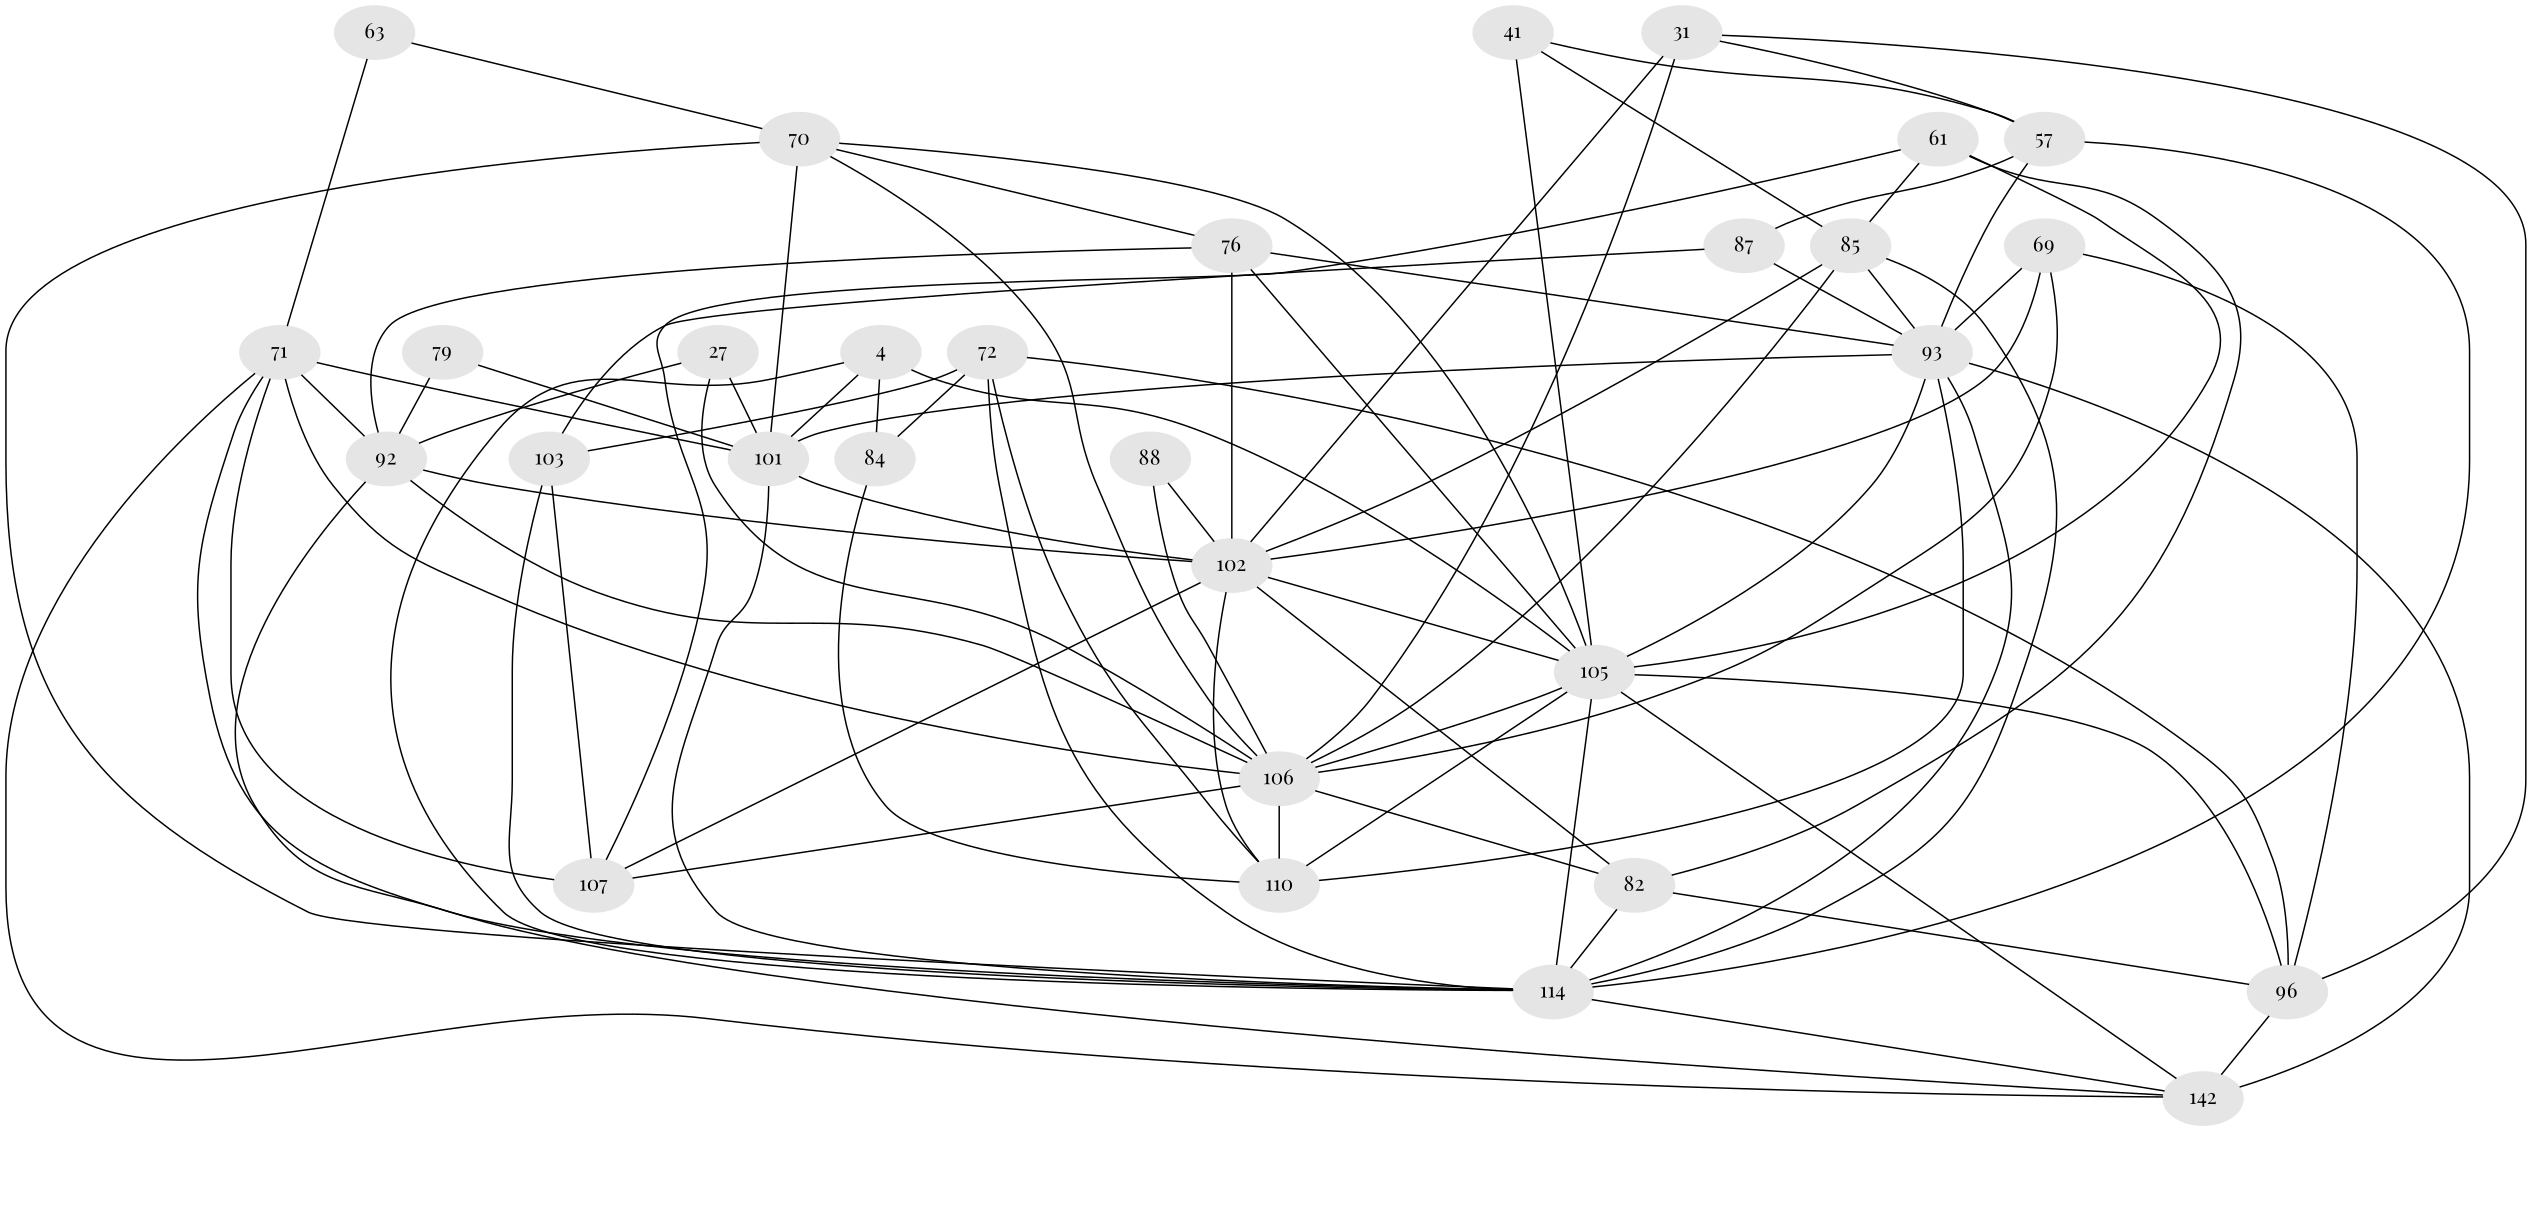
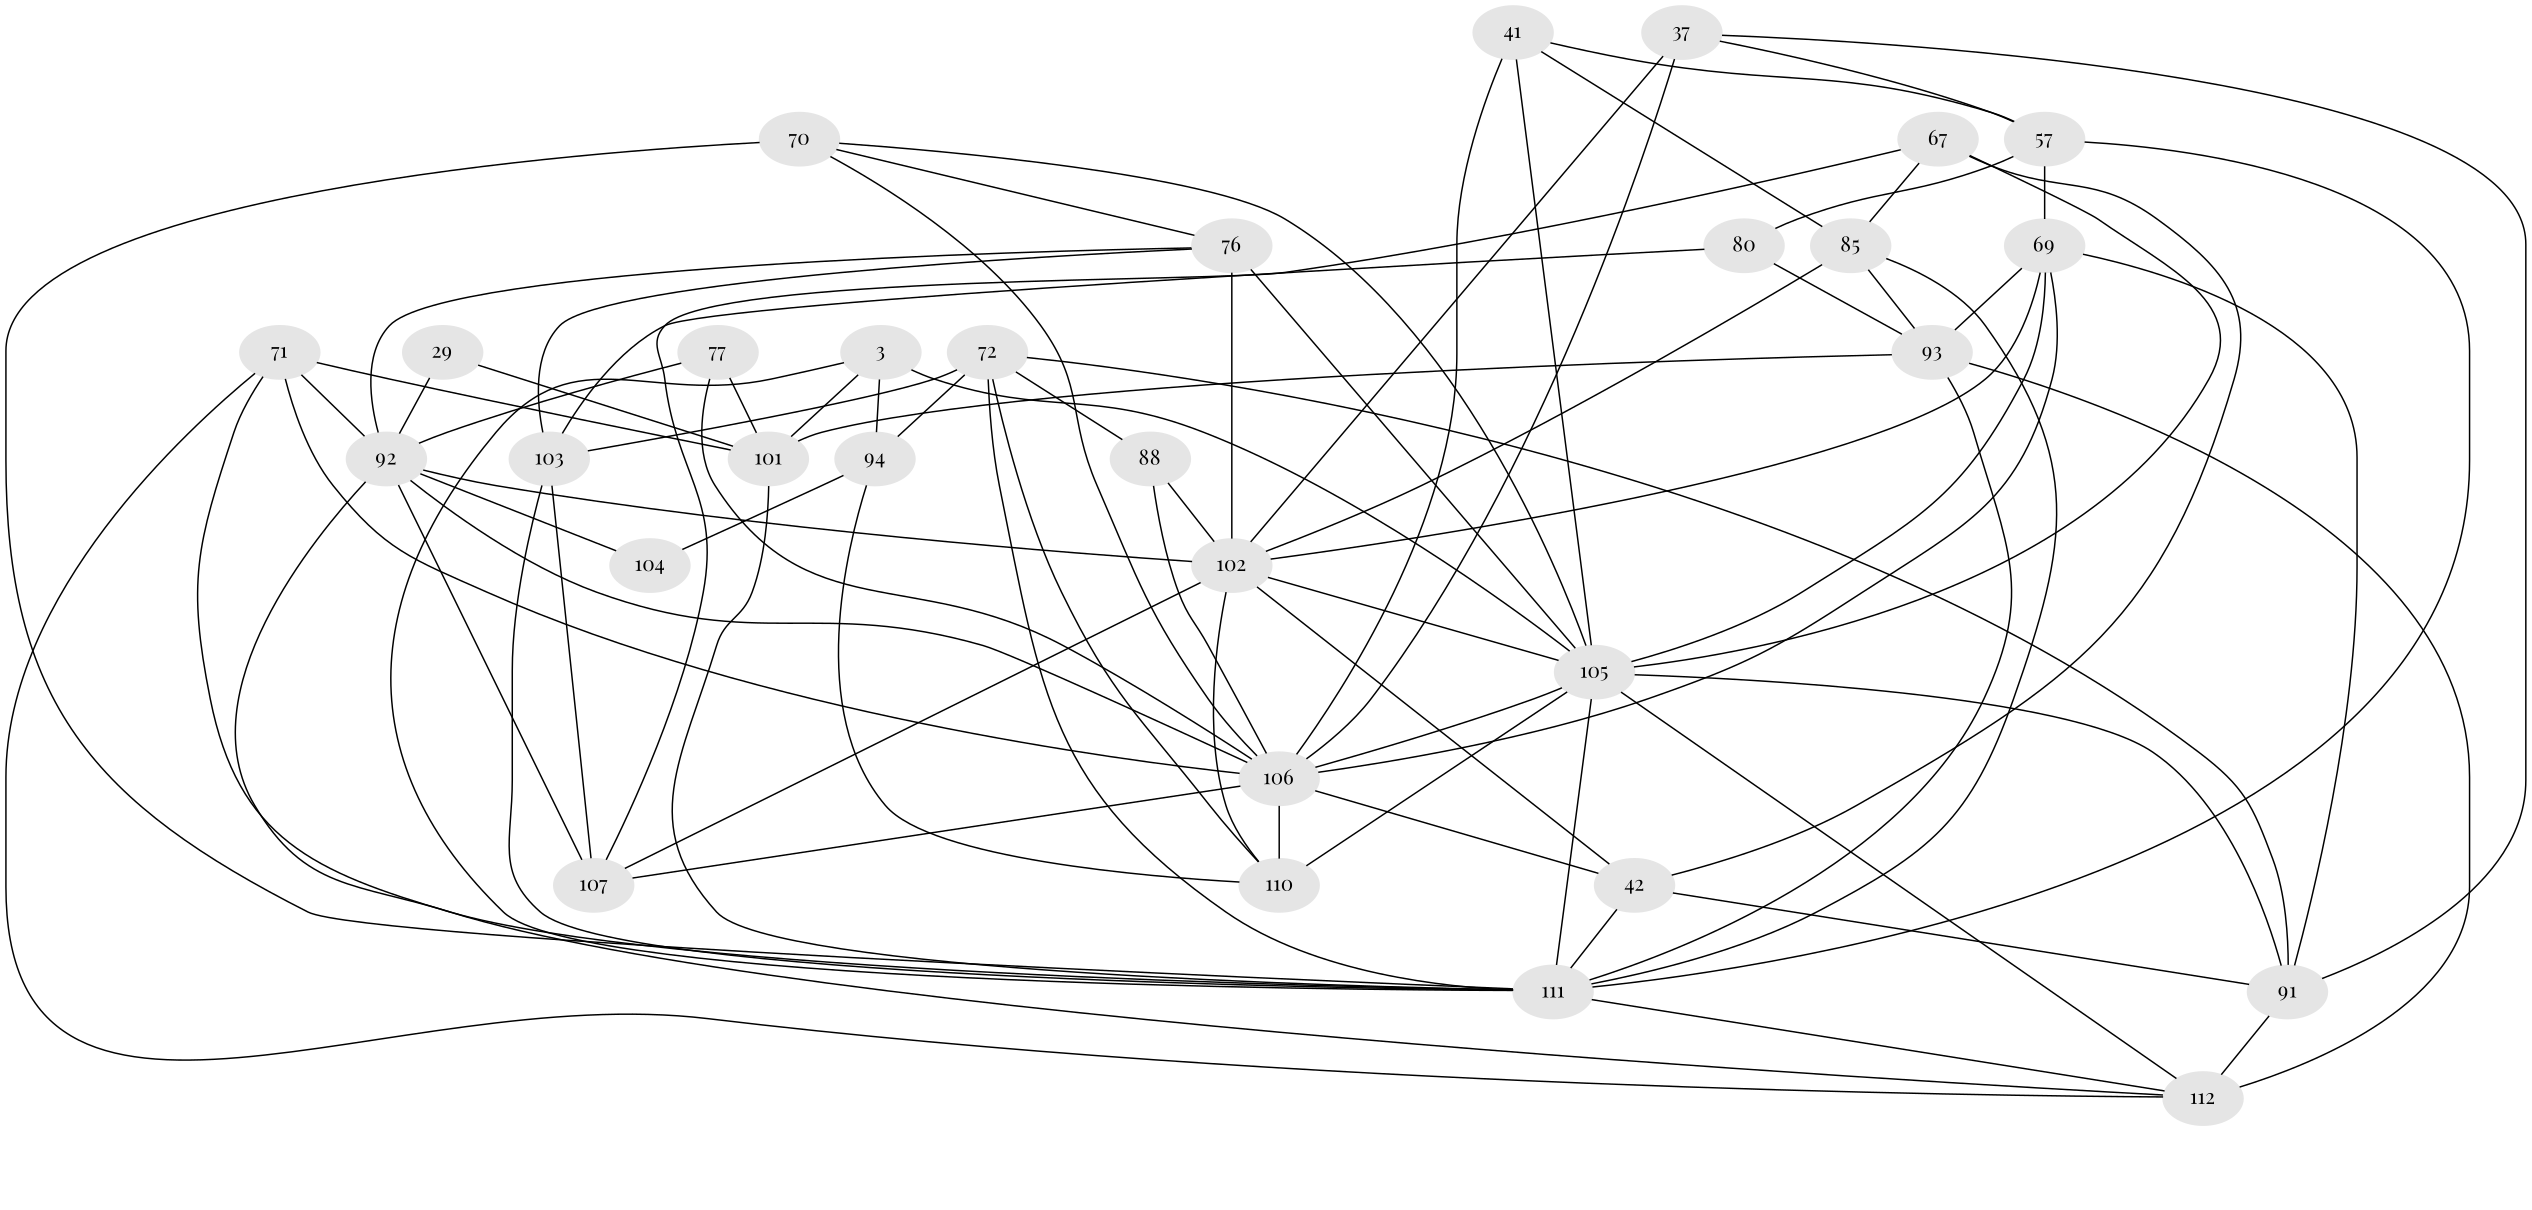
node "63": removed
node "31": label "31" -> "37"
node "61": label "61" -> "67"
edge "57" -- "93": now "57" -- "69"
node "87": label "87" -> "80"
edge "70" -- "101": removed
edge "76" -- "93": now "76" -- "103"
node "79": label "79" -> "29"
node "27": label "27" -> "77"
node "4": label "4" -> "3"
edge "72" -- "88": added
node "84": label "84" -> "94"
edge "101" -- "102": removed
edge "85" -- "106": now "41" -- "106"
edge "93" -- "105": now "69" -- "105"
node "104": added
edge "71" -- "107": now "92" -- "107"
edge "93" -- "110": removed
node "82": label "82" -> "42"
node "114": label "114" -> "111"
node "96": label "96" -> "91"
node "142": label "142" -> "112"
